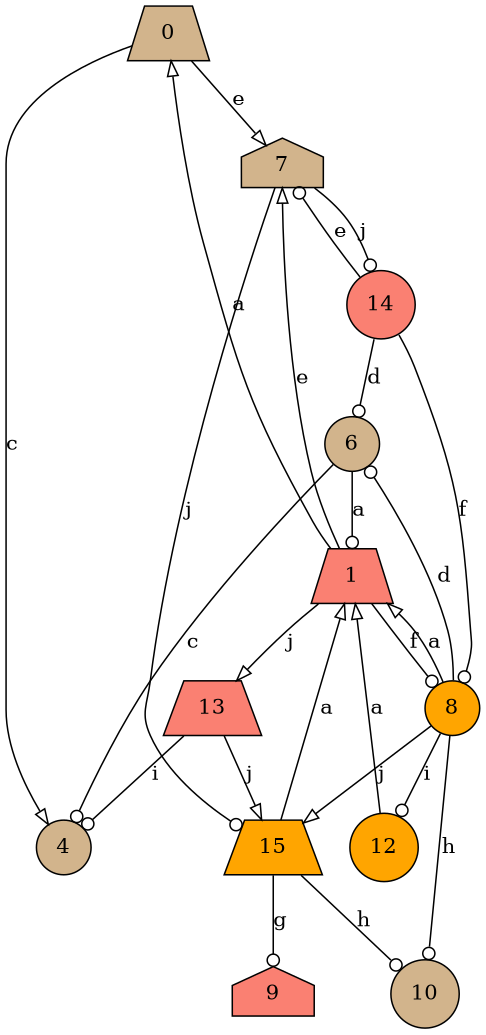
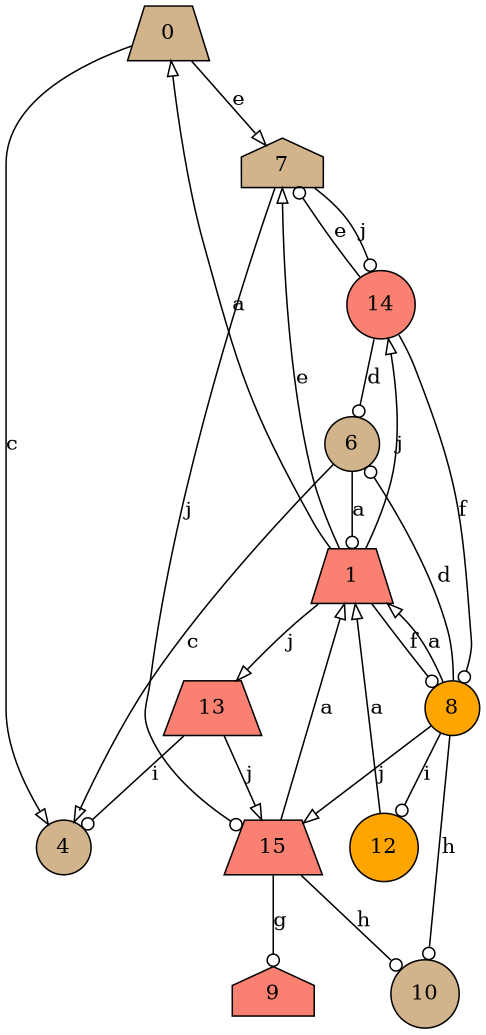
edge "1" -> "14": added, label "j"
edge "6" -> "4": arrowhead odot -> onormal
node "15": fillcolor orange -> salmon
